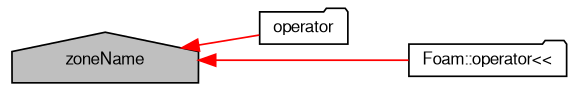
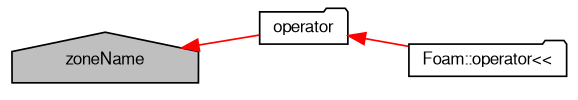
edge "Foam::operator<<" -> "zoneName": now "Foam::operator<<" -> "operator"
